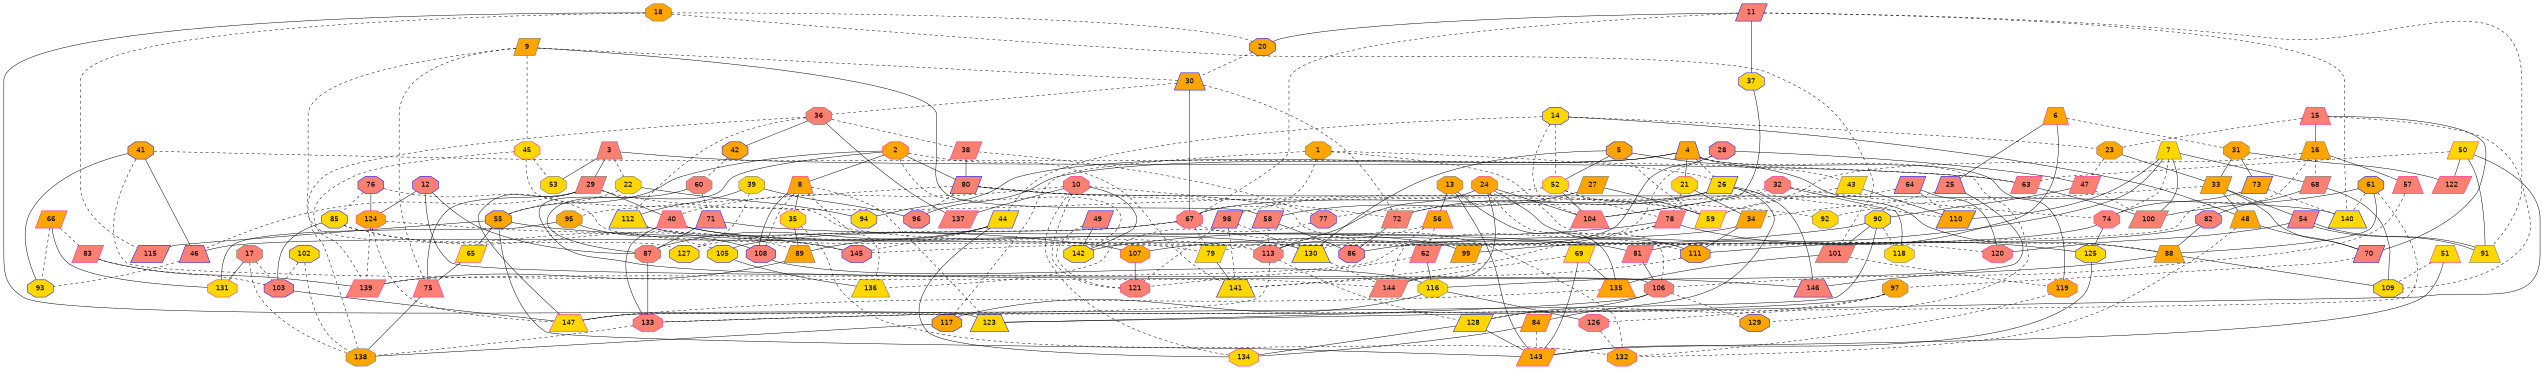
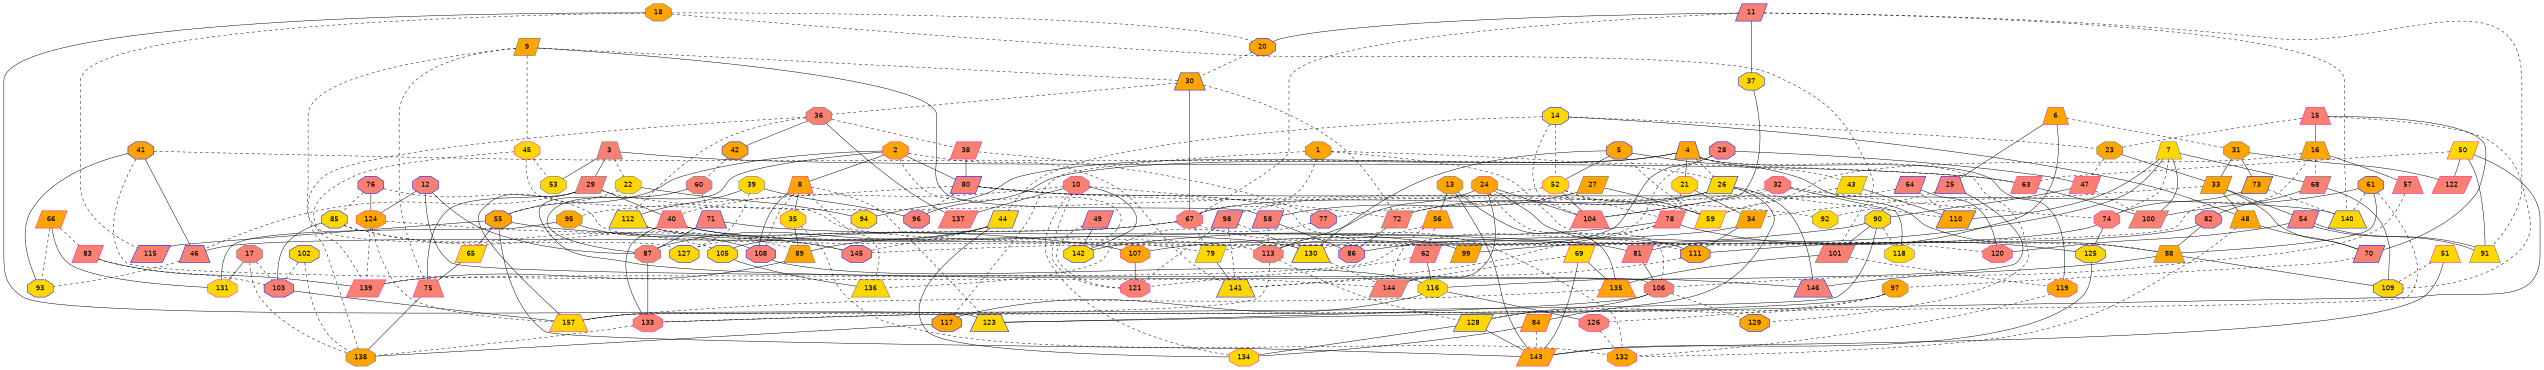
node "147": label "147" -> "157"
